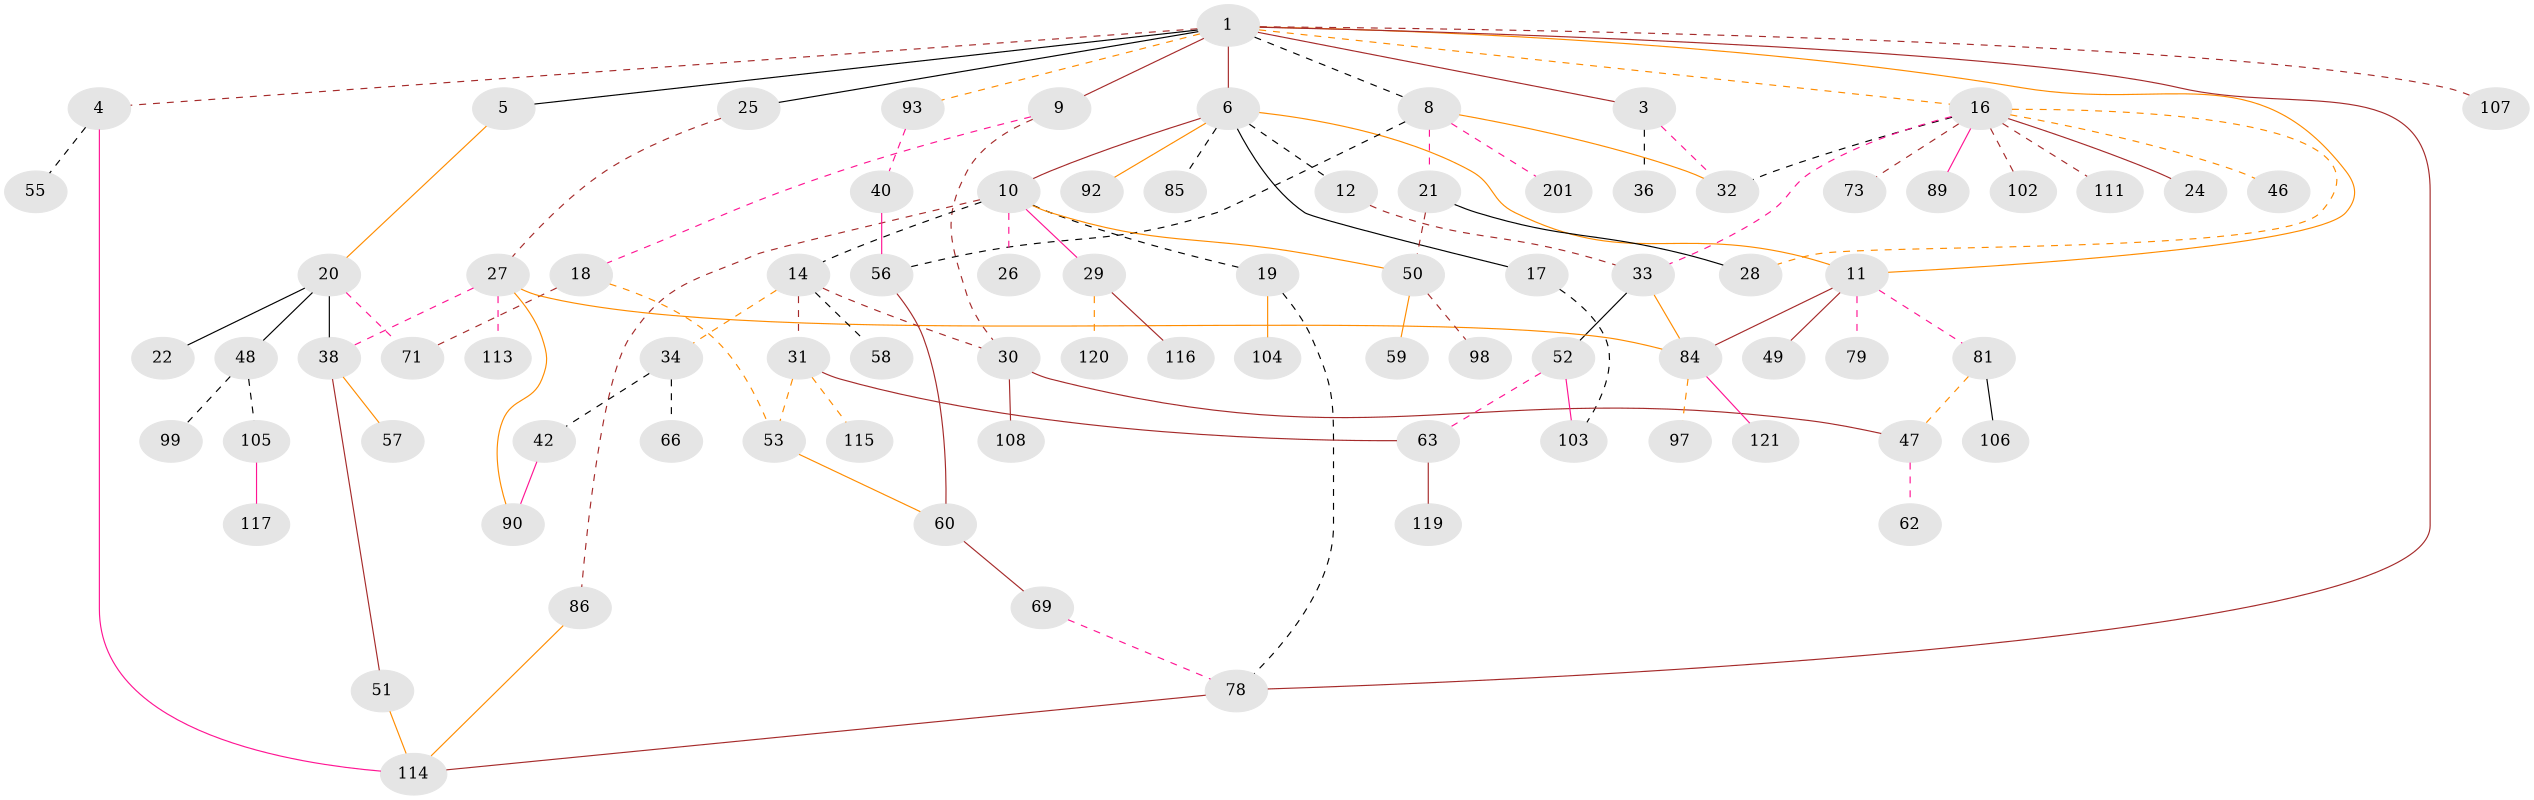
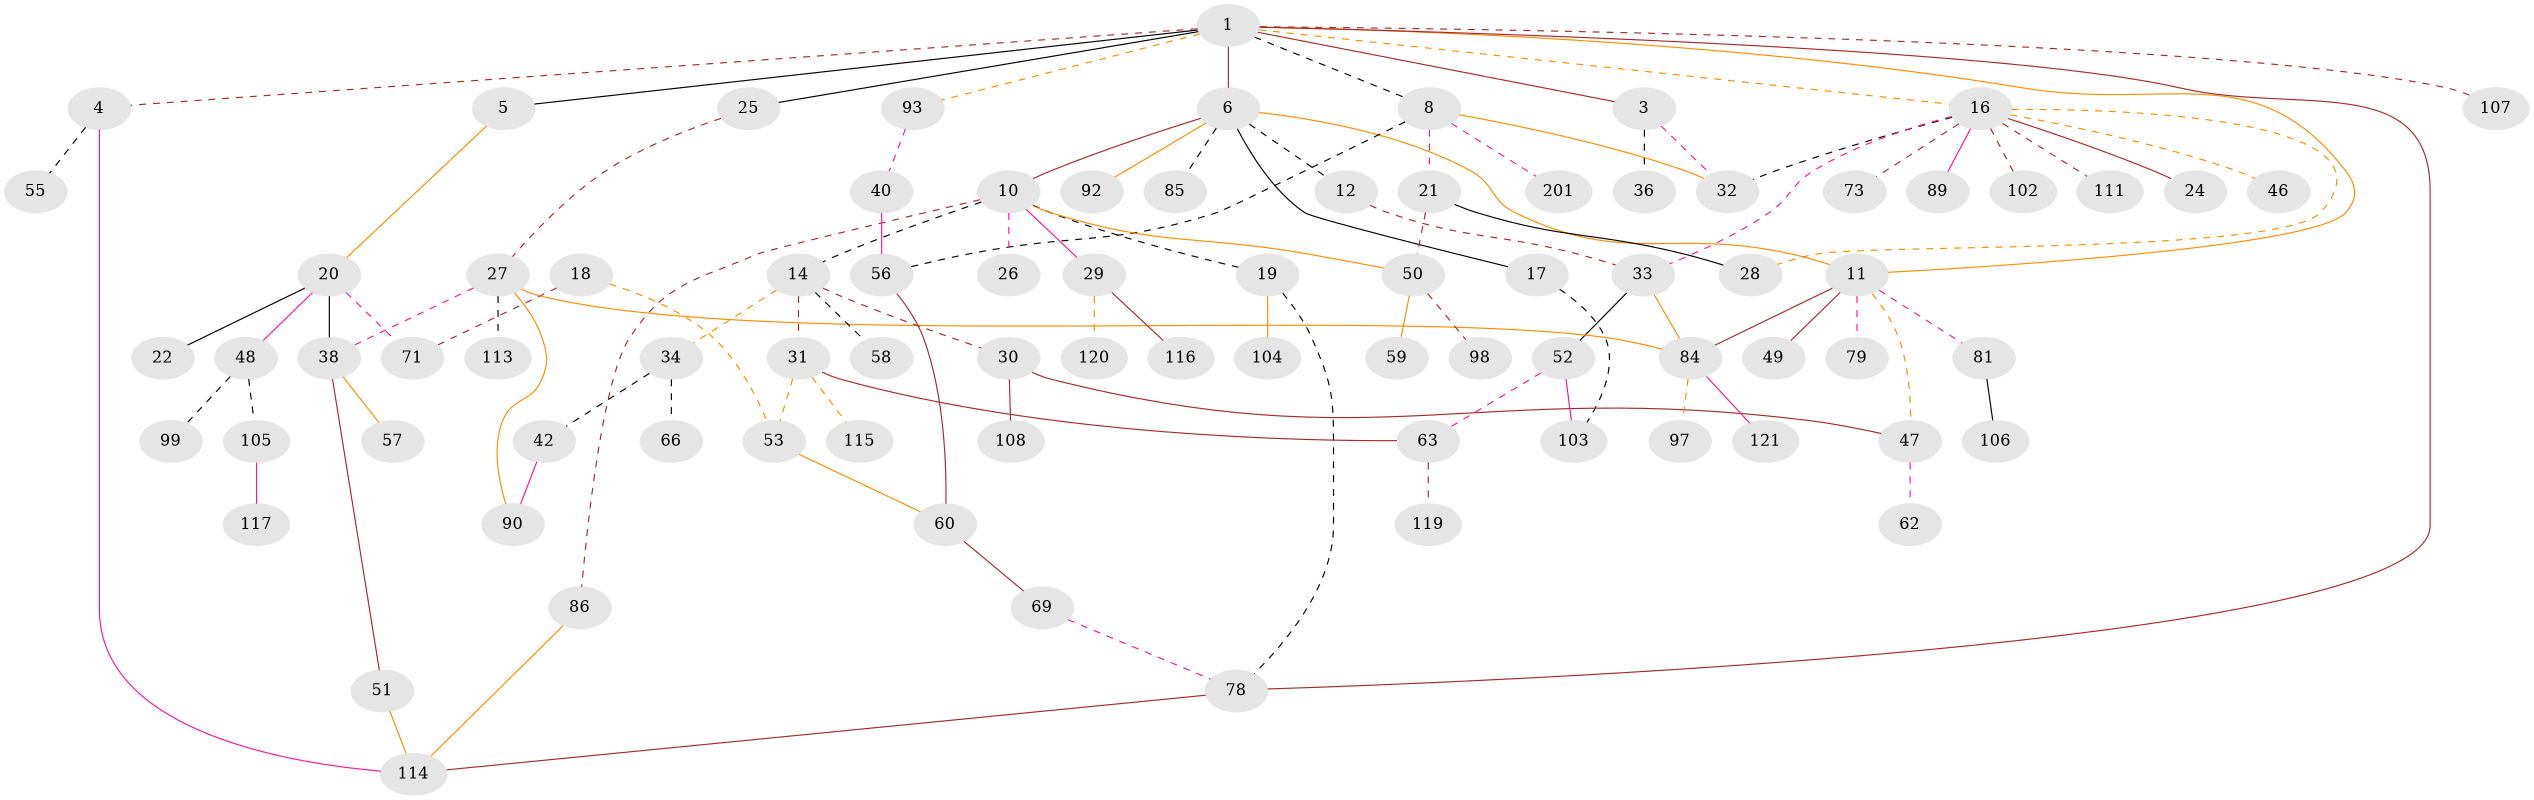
node "9": removed
edge "20" -- "48": color black -> deeppink
edge "27" -- "113": color deeppink -> black
edge "81" -- "47": now "11" -- "47"
edge "63" -- "119": style solid -> dashed
